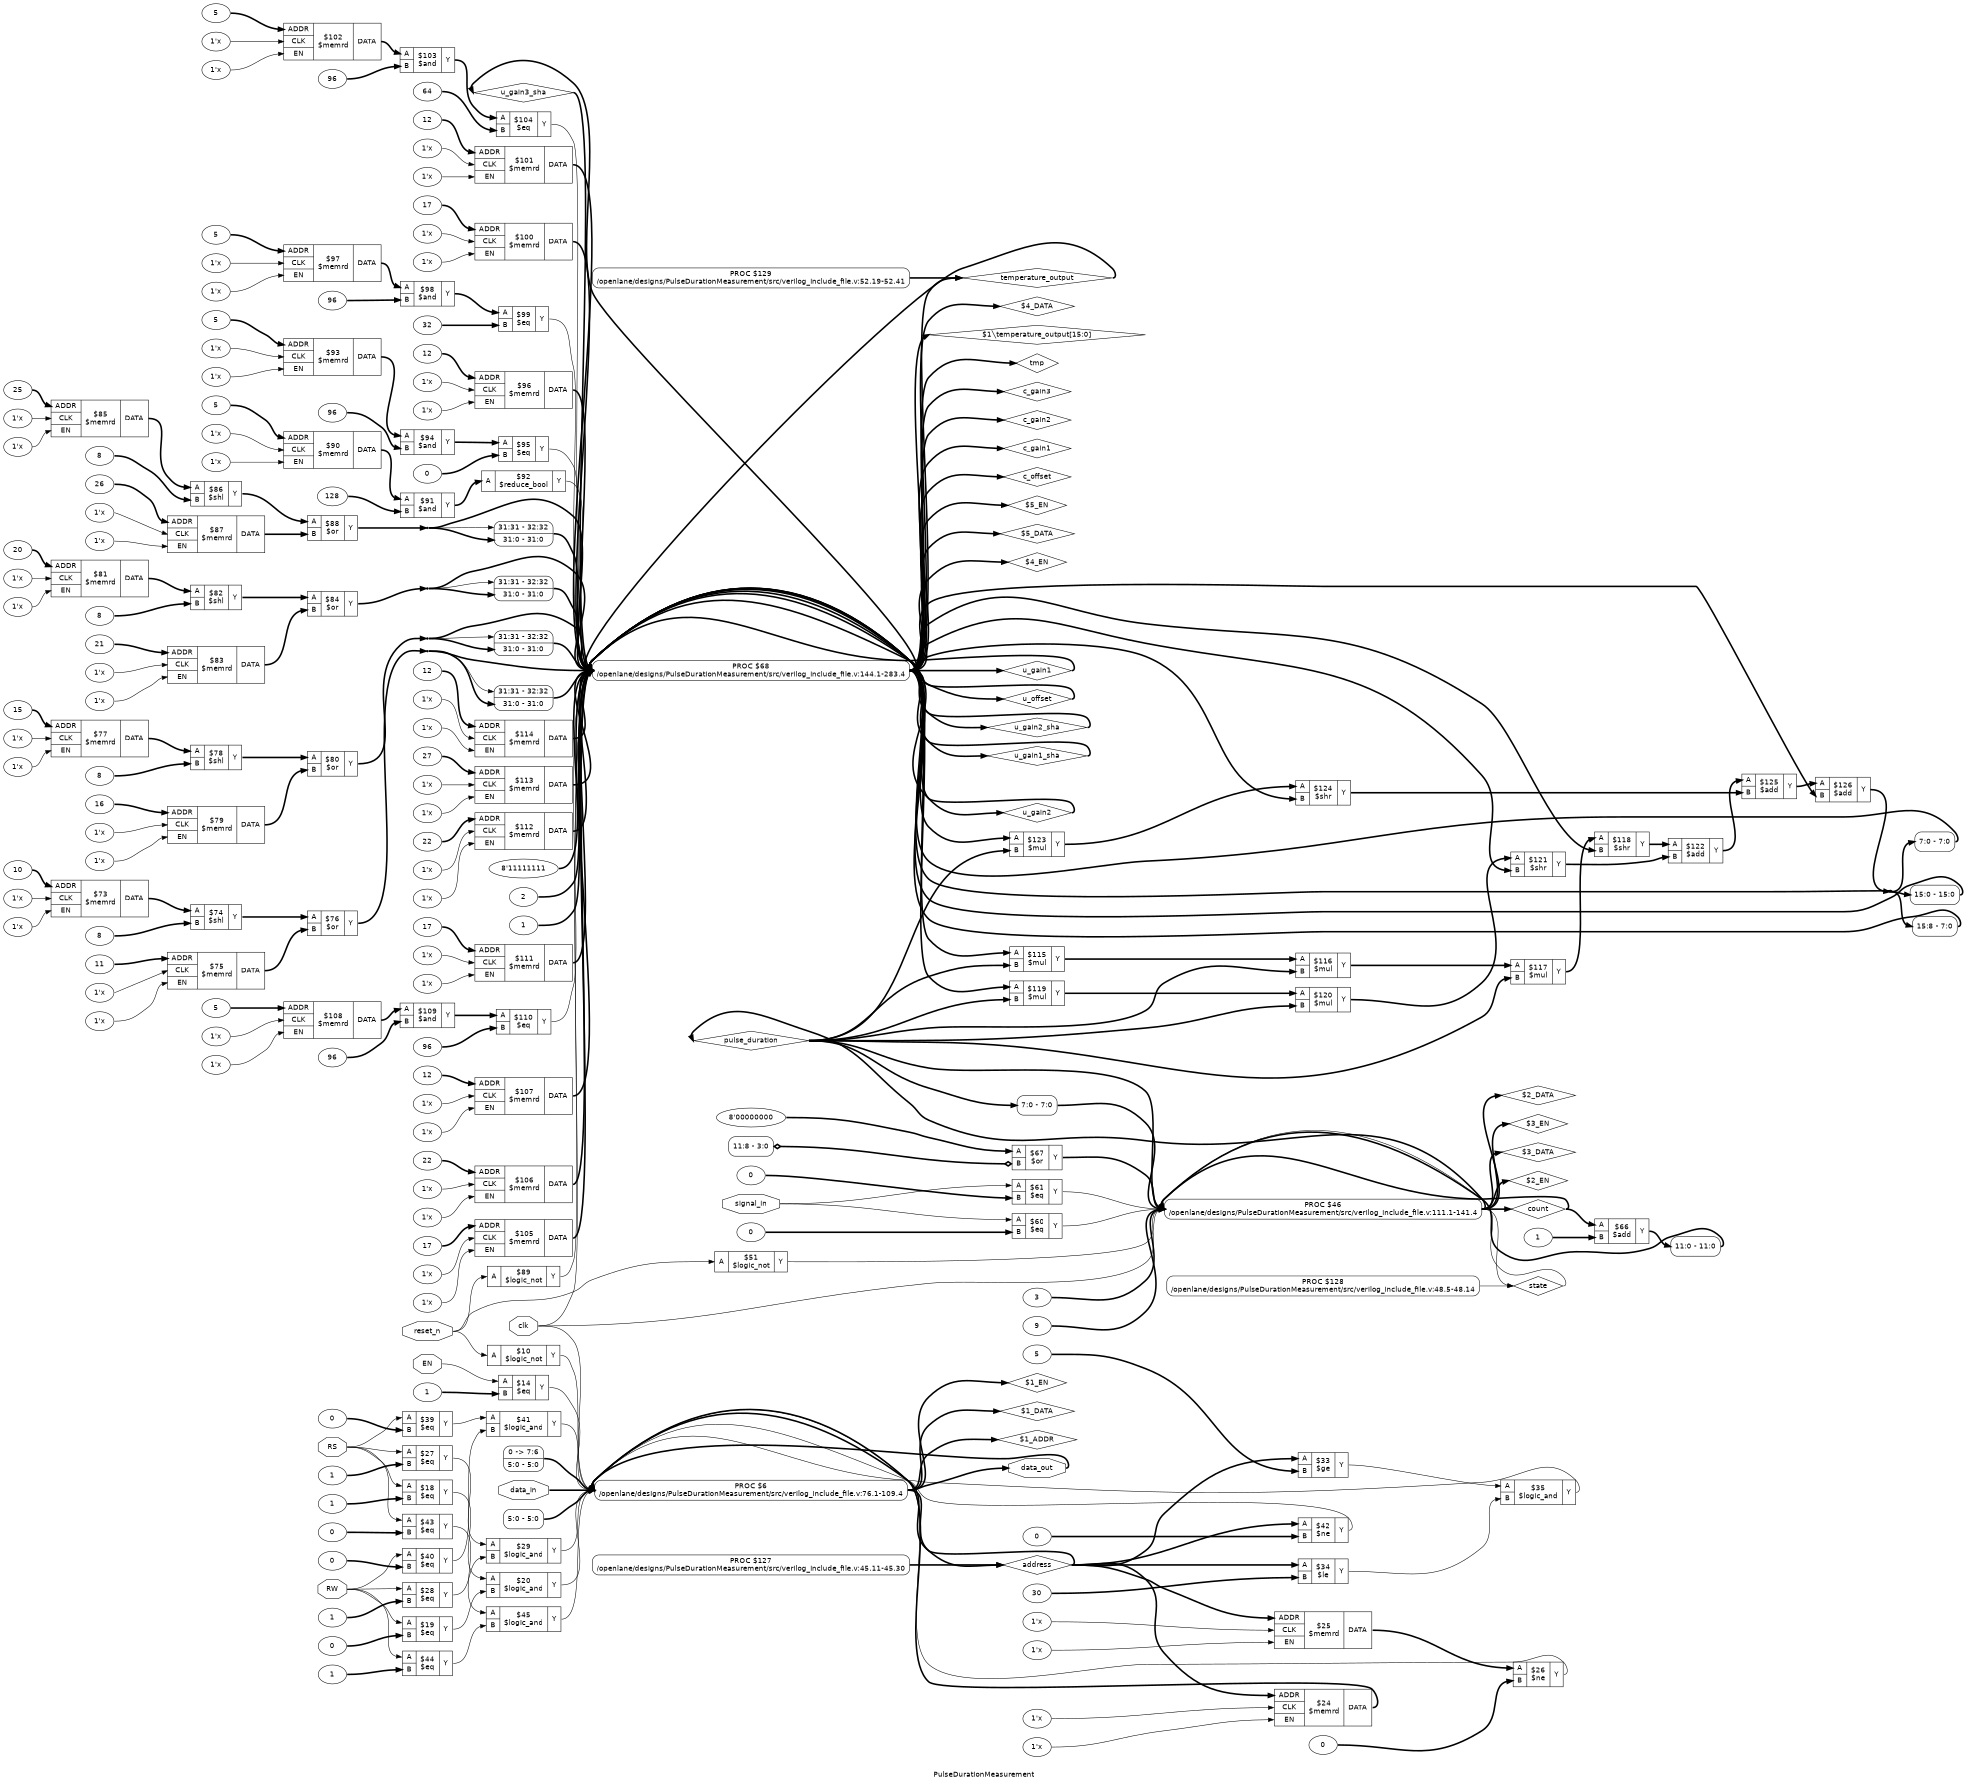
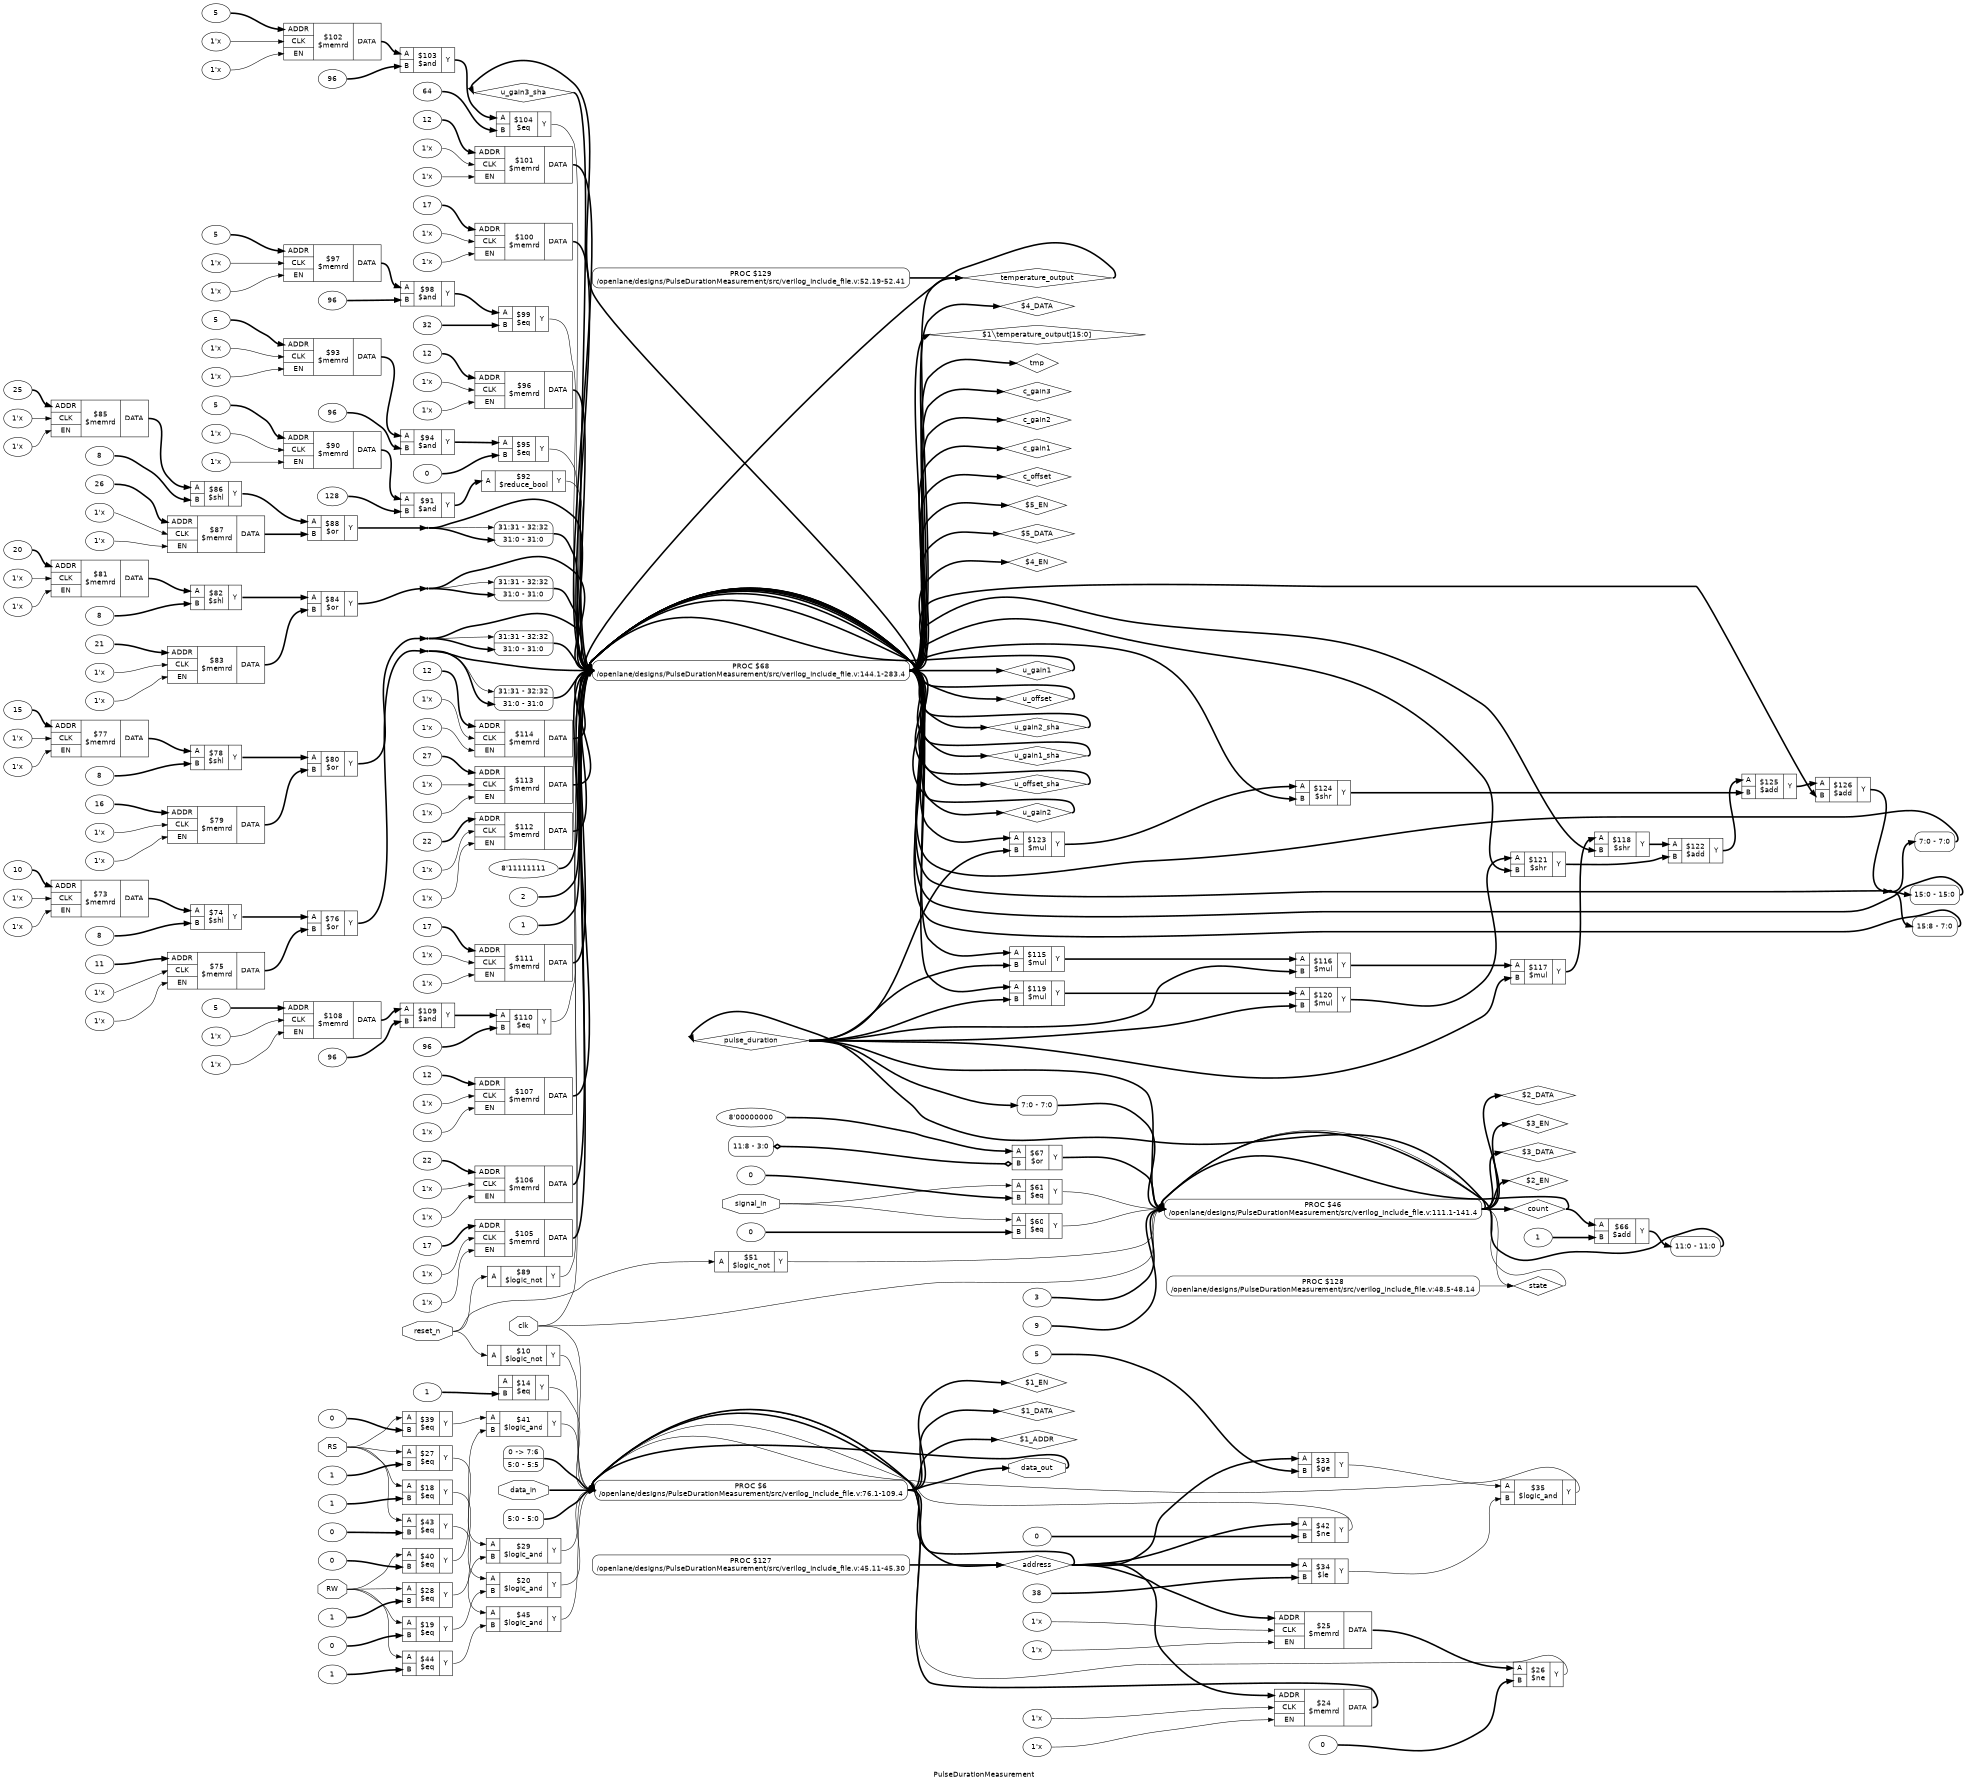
node "u_offset_sha": added
node "EN": removed
node "0 -> 7:6": text "5:0 - 5:0" -> "5:0 - 5:5"
node "30": label "30" -> "38"
